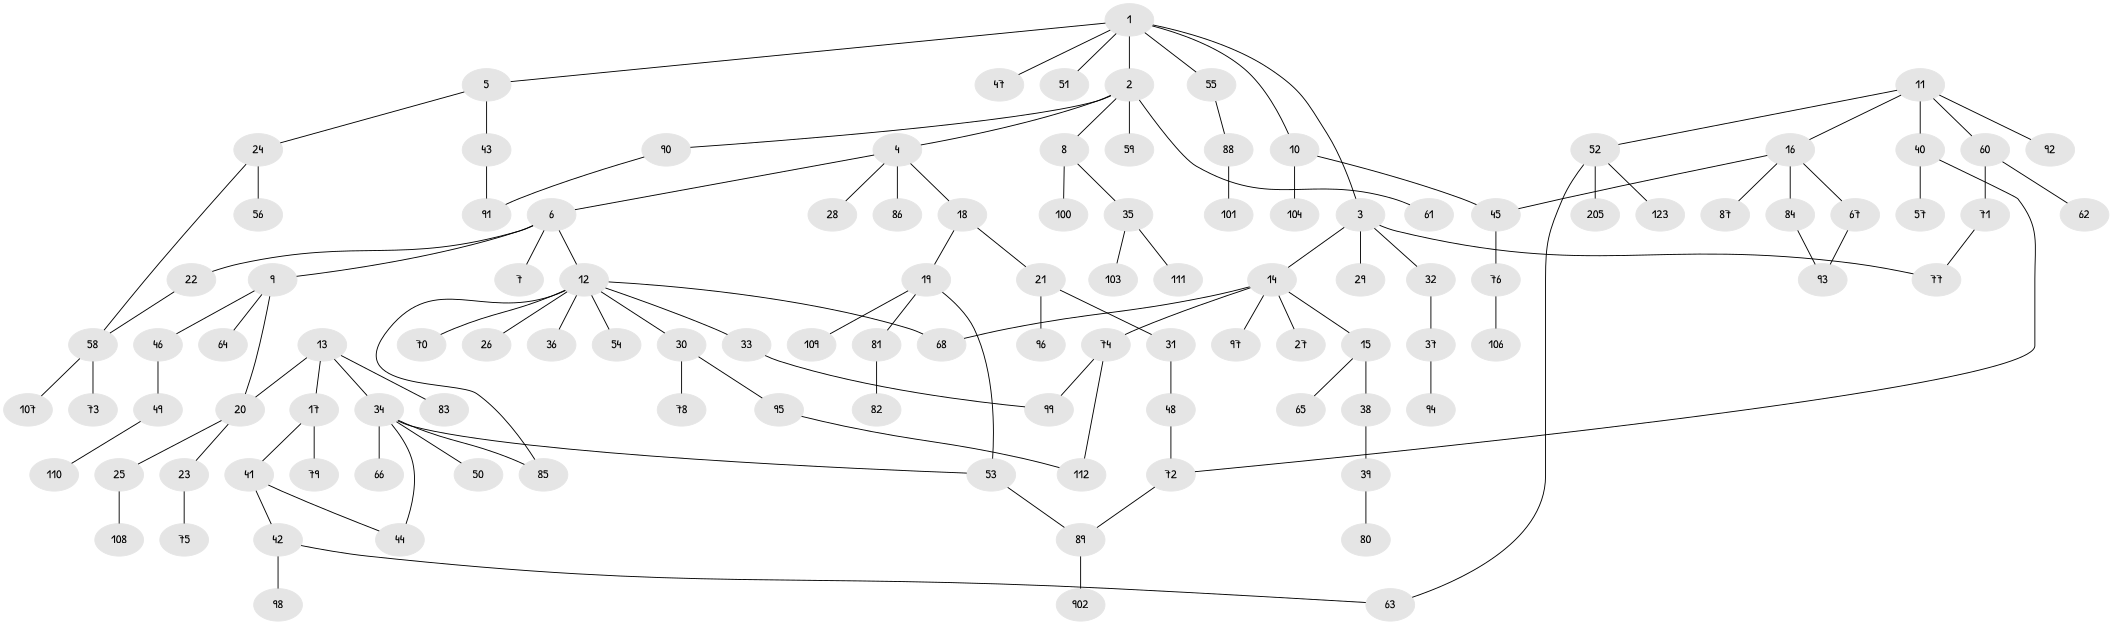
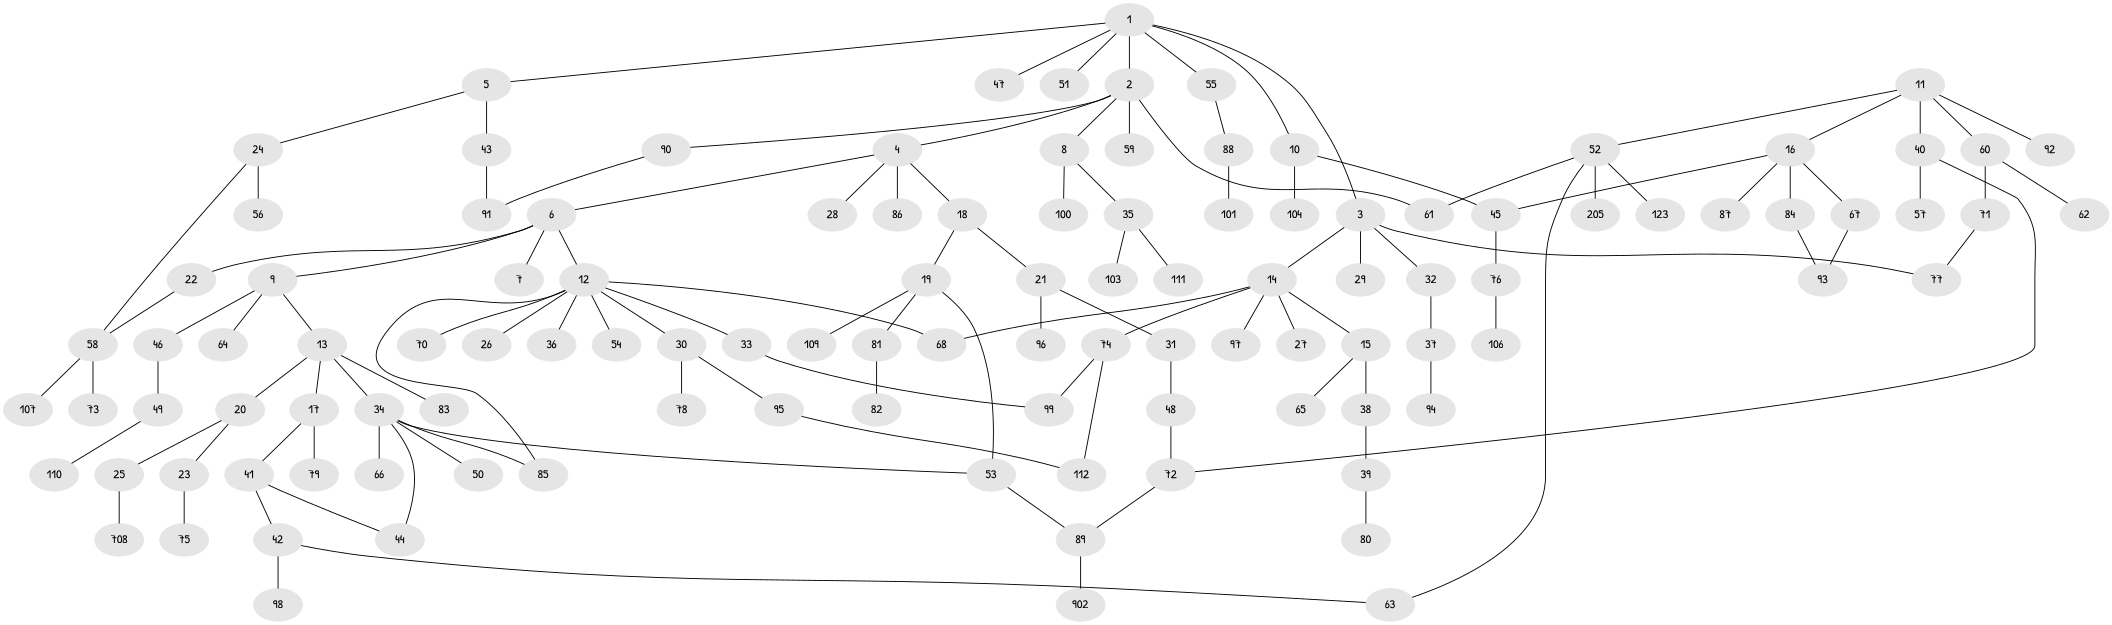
edge "52" -- "61": added
edge "9" -- "20": now "9" -- "13"
node "108": label "108" -> "708"
